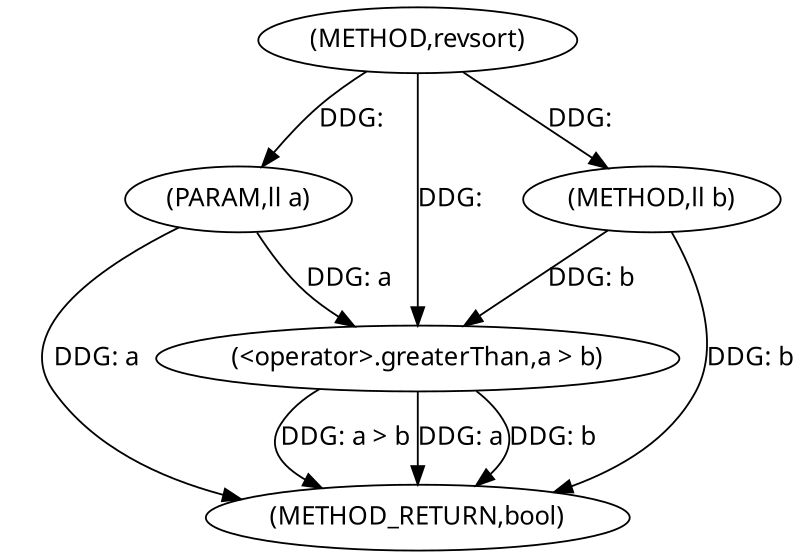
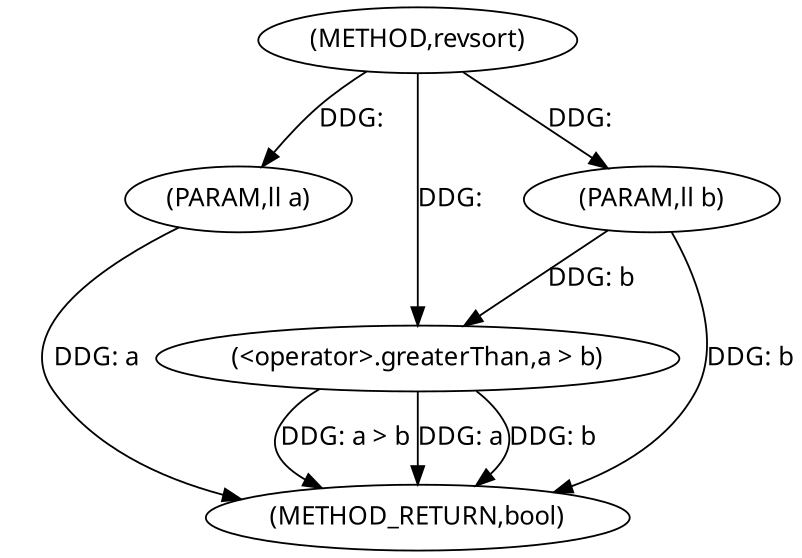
node "(METHOD,ll b)": label "(METHOD,ll b)" -> "(PARAM,ll b)"
edge "(PARAM,ll a)" -> "(<operator>.greaterThan,a > b)": removed, label "DDG: a"
